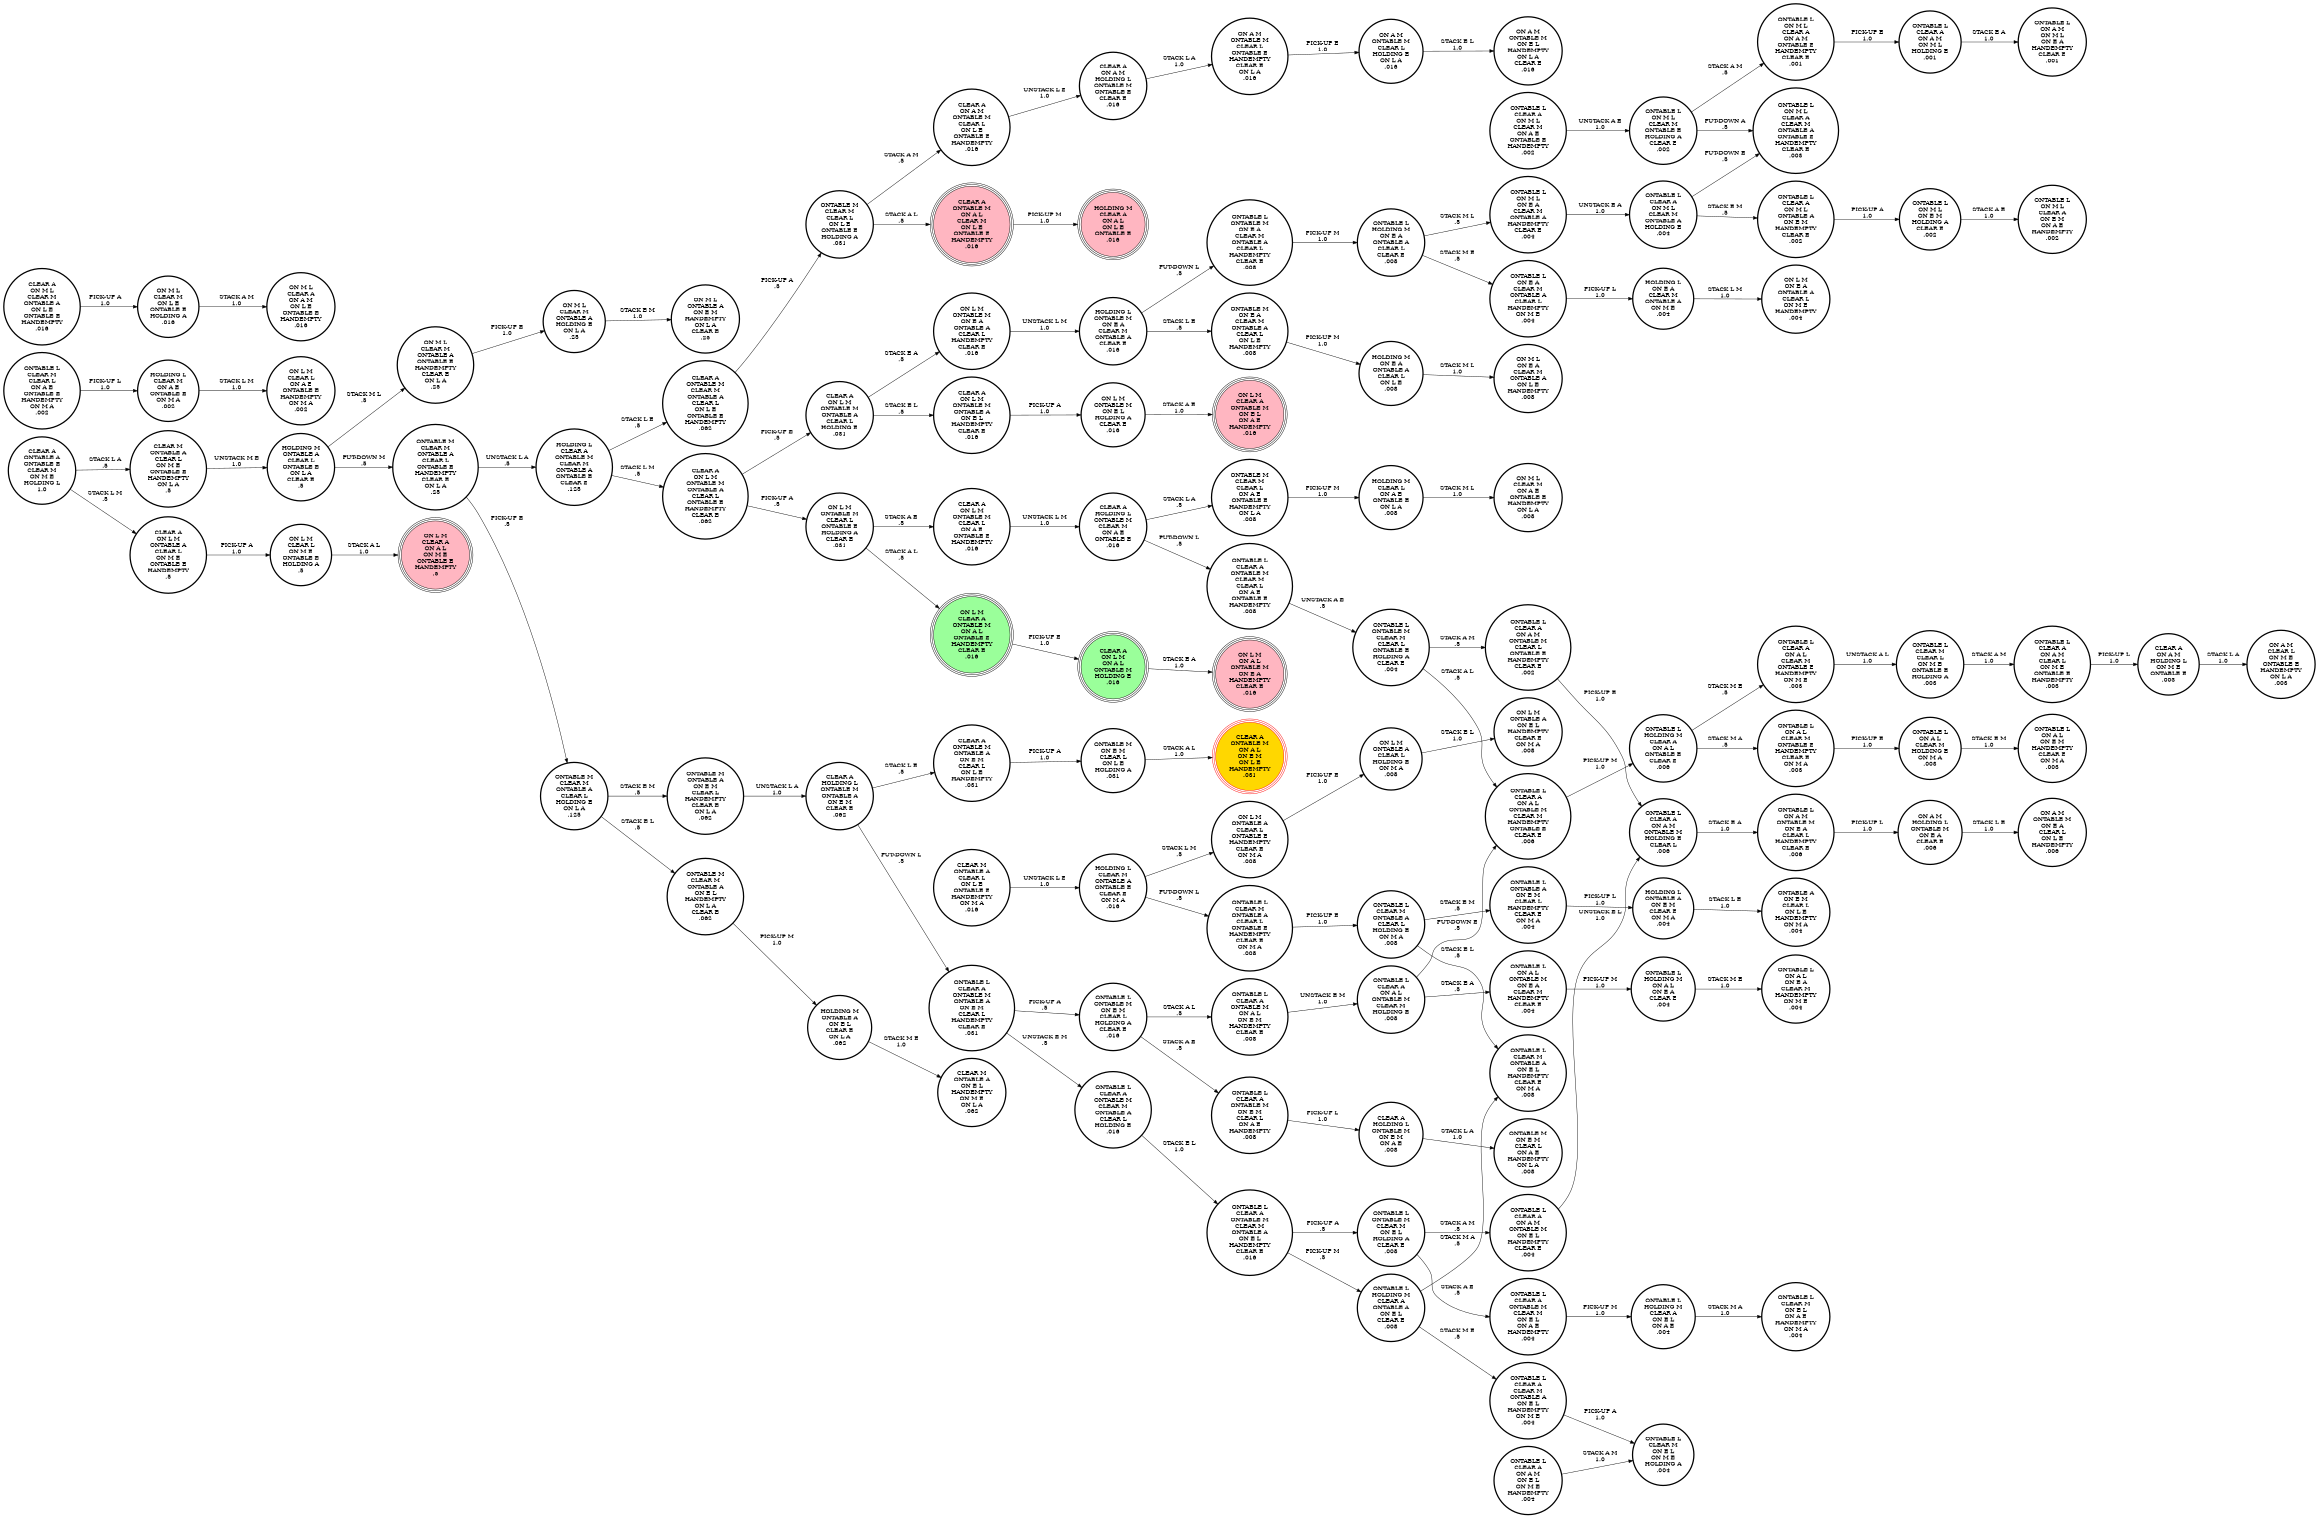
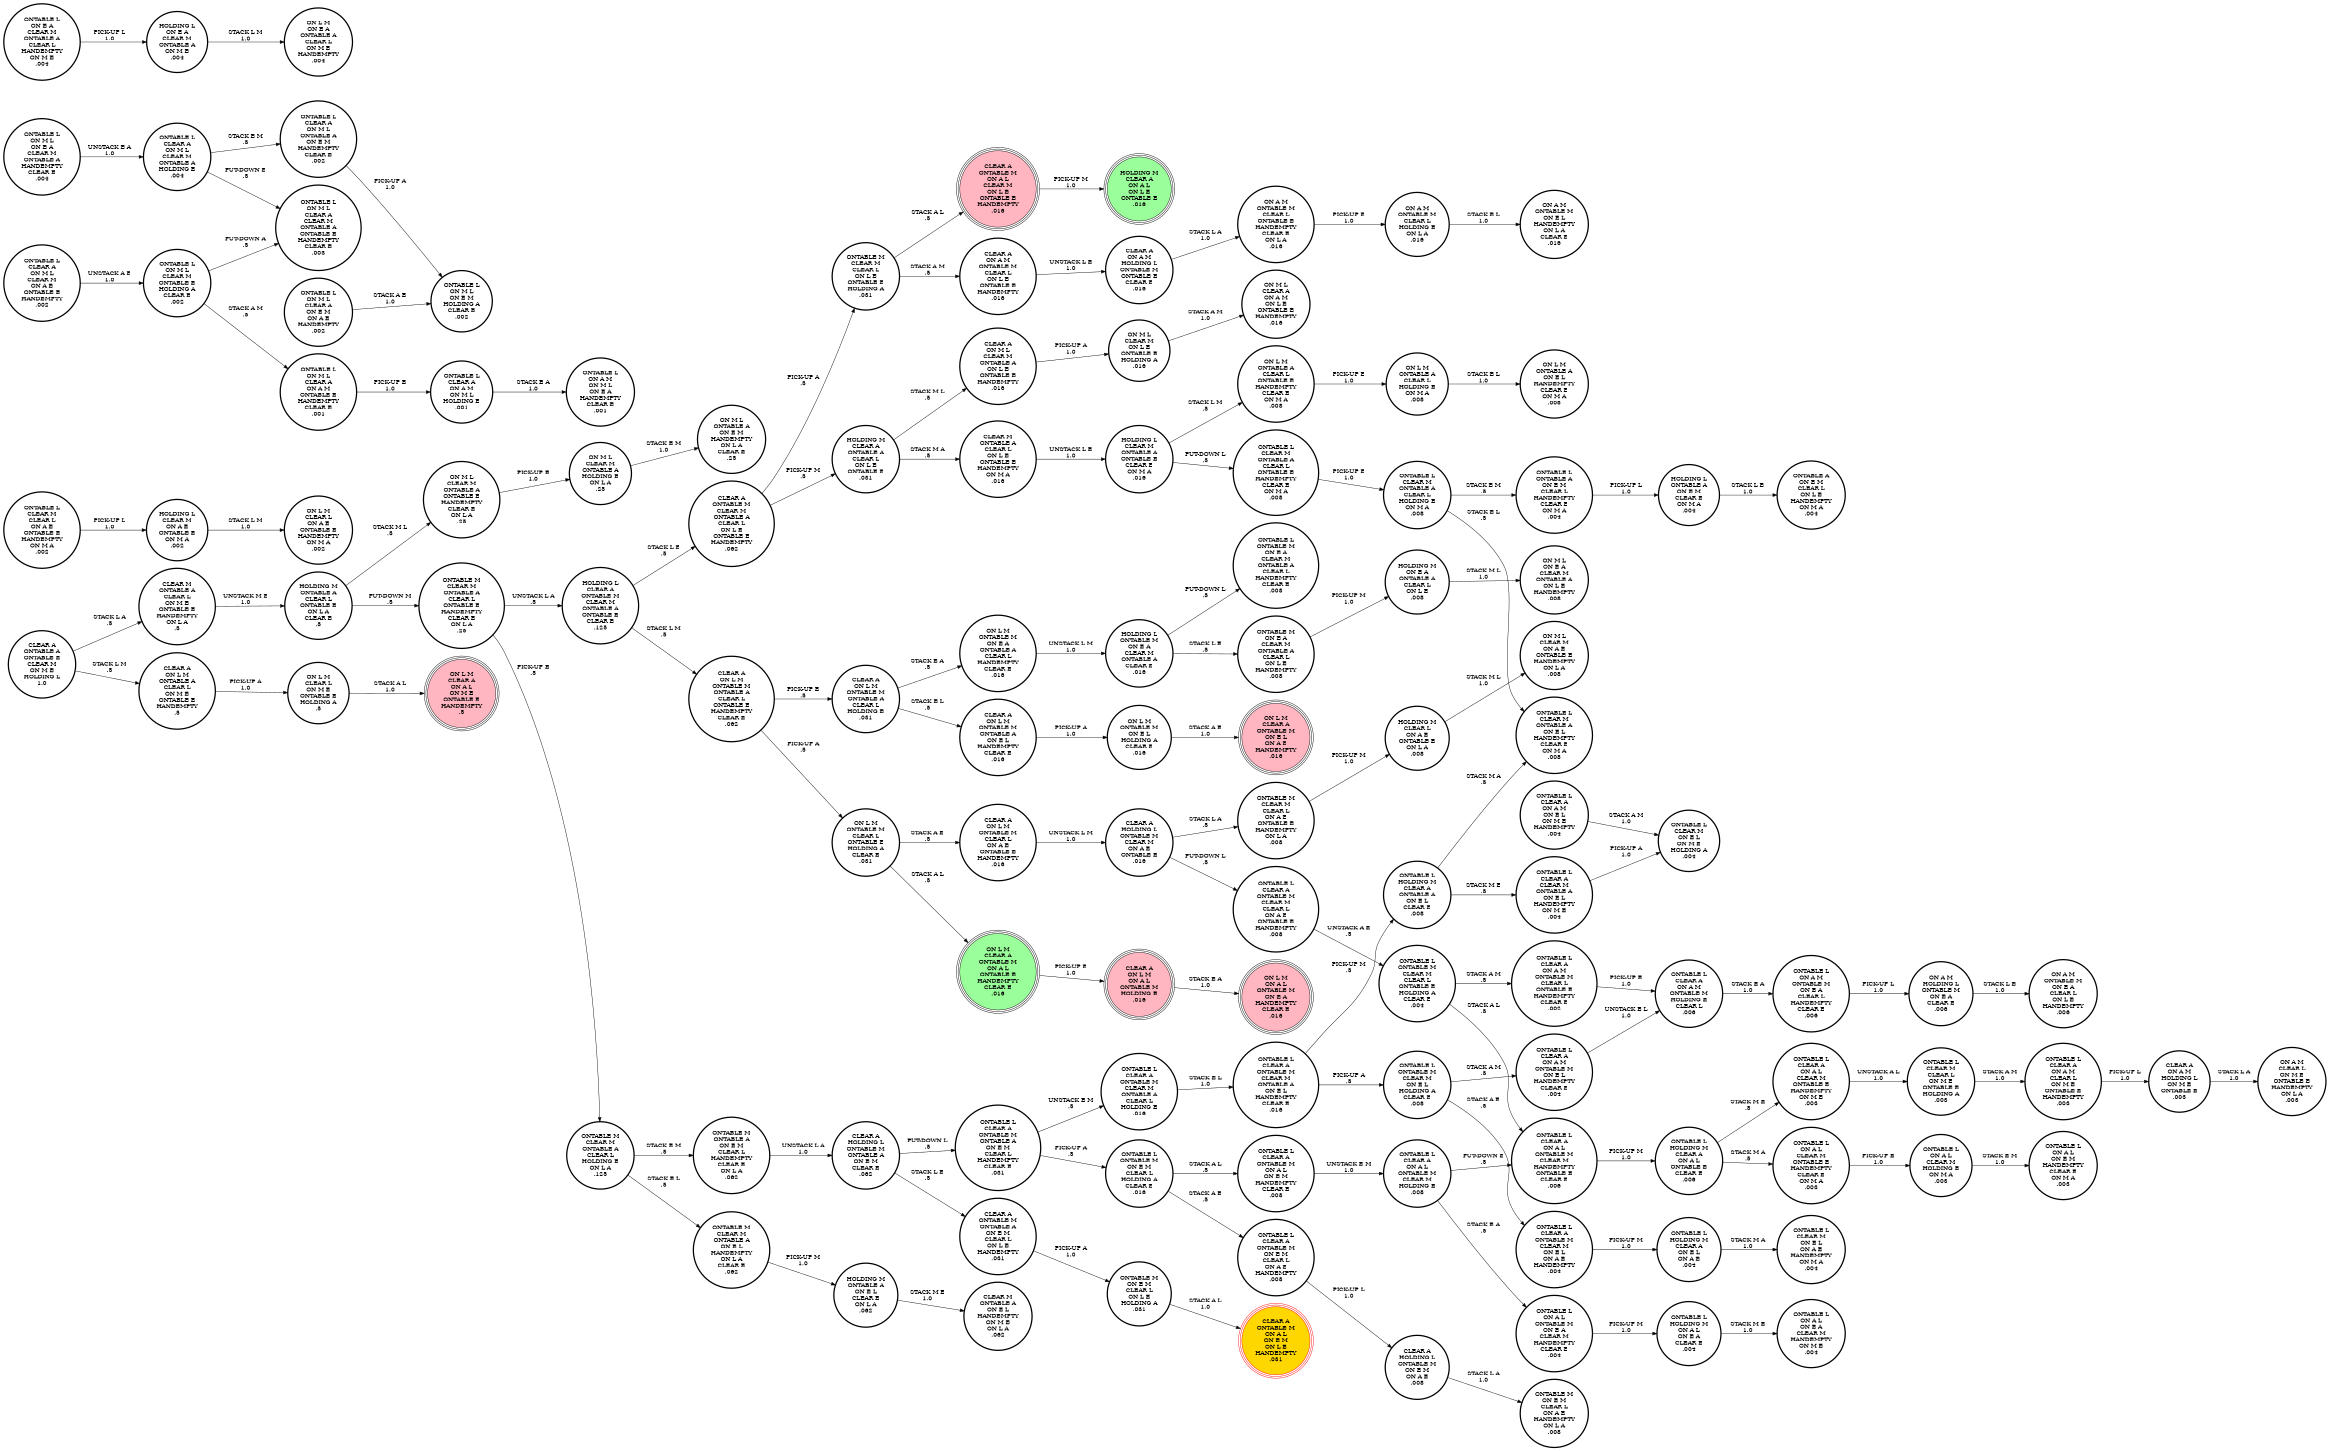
edge "ONTABLE L ON M L ON E M HOLDING A CLEAR E .002" -> "ONTABLE L ON M L CLEAR A ON E M ON A E HANDEMPTY .002": reversed
node "HOLDING M CLEAR A ON A L ON L E ONTABLE E .016": fillcolor lightpink -> palegreen1
node "ONTABLE L HOLDING M ON E A ONTABLE A CLEAR L CLEAR E .008": removed
node "HOLDING M CLEAR A ONTABLE A CLEAR L ON L E ONTABLE E .031": added
node "CLEAR A ON L M ON A L ONTABLE M HOLDING E .016": fillcolor palegreen1 -> lightpink
